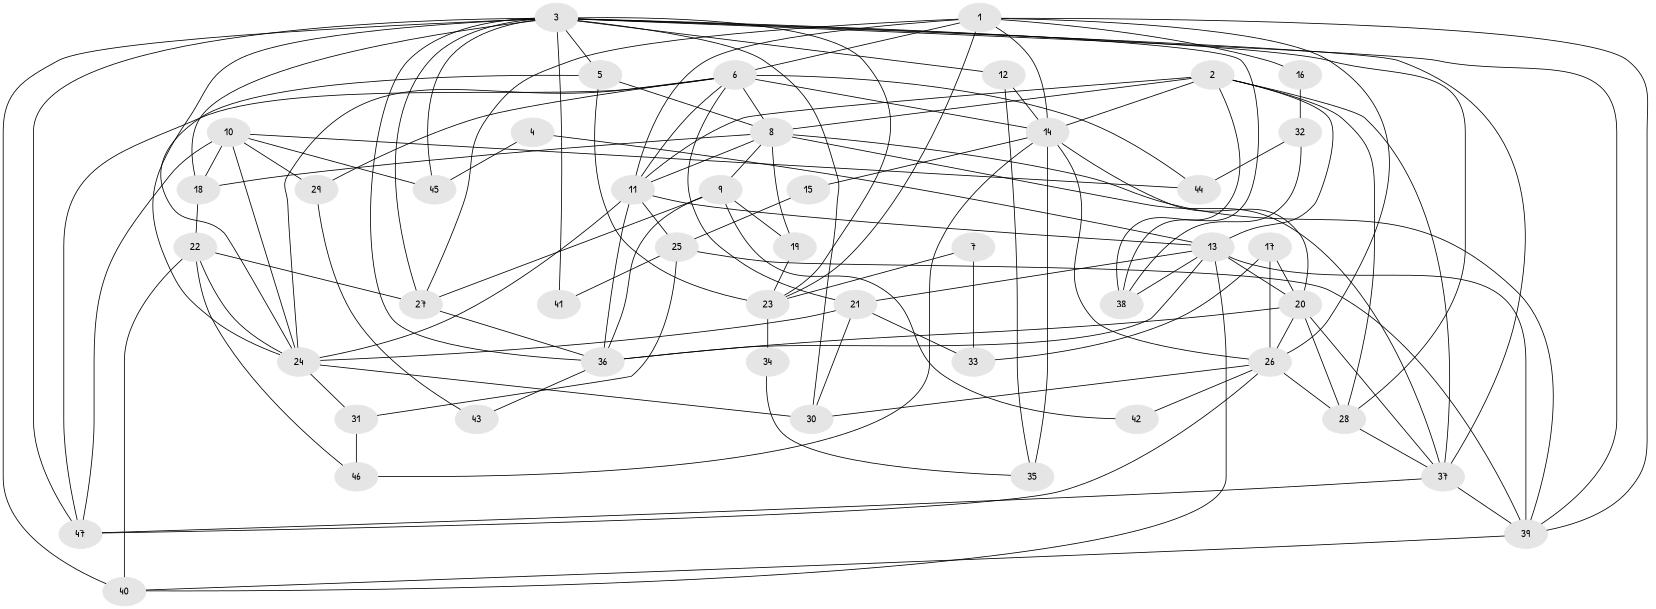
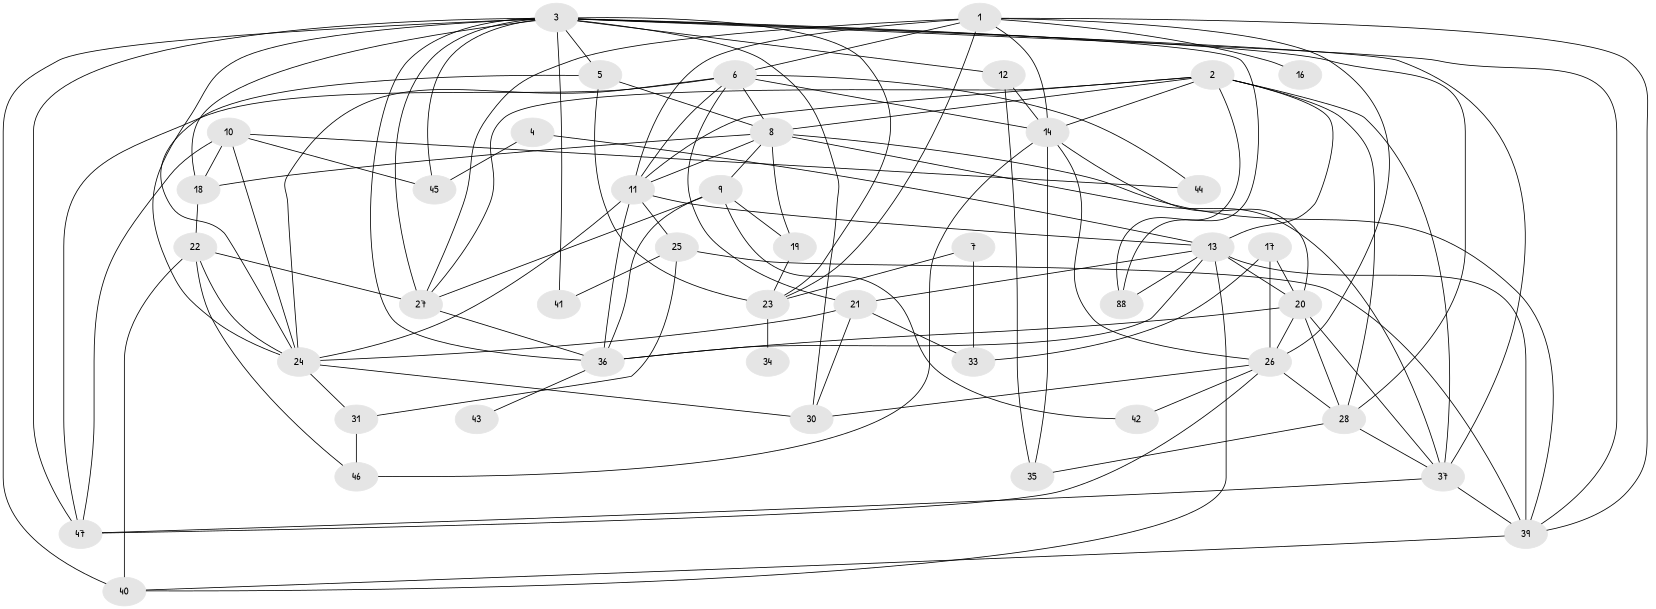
edge "2" -- "27": added
node "32": removed
node "29": removed
node "15": removed
node "38": label "38" -> "88"
edge "34" -- "35": now "28" -- "35"
